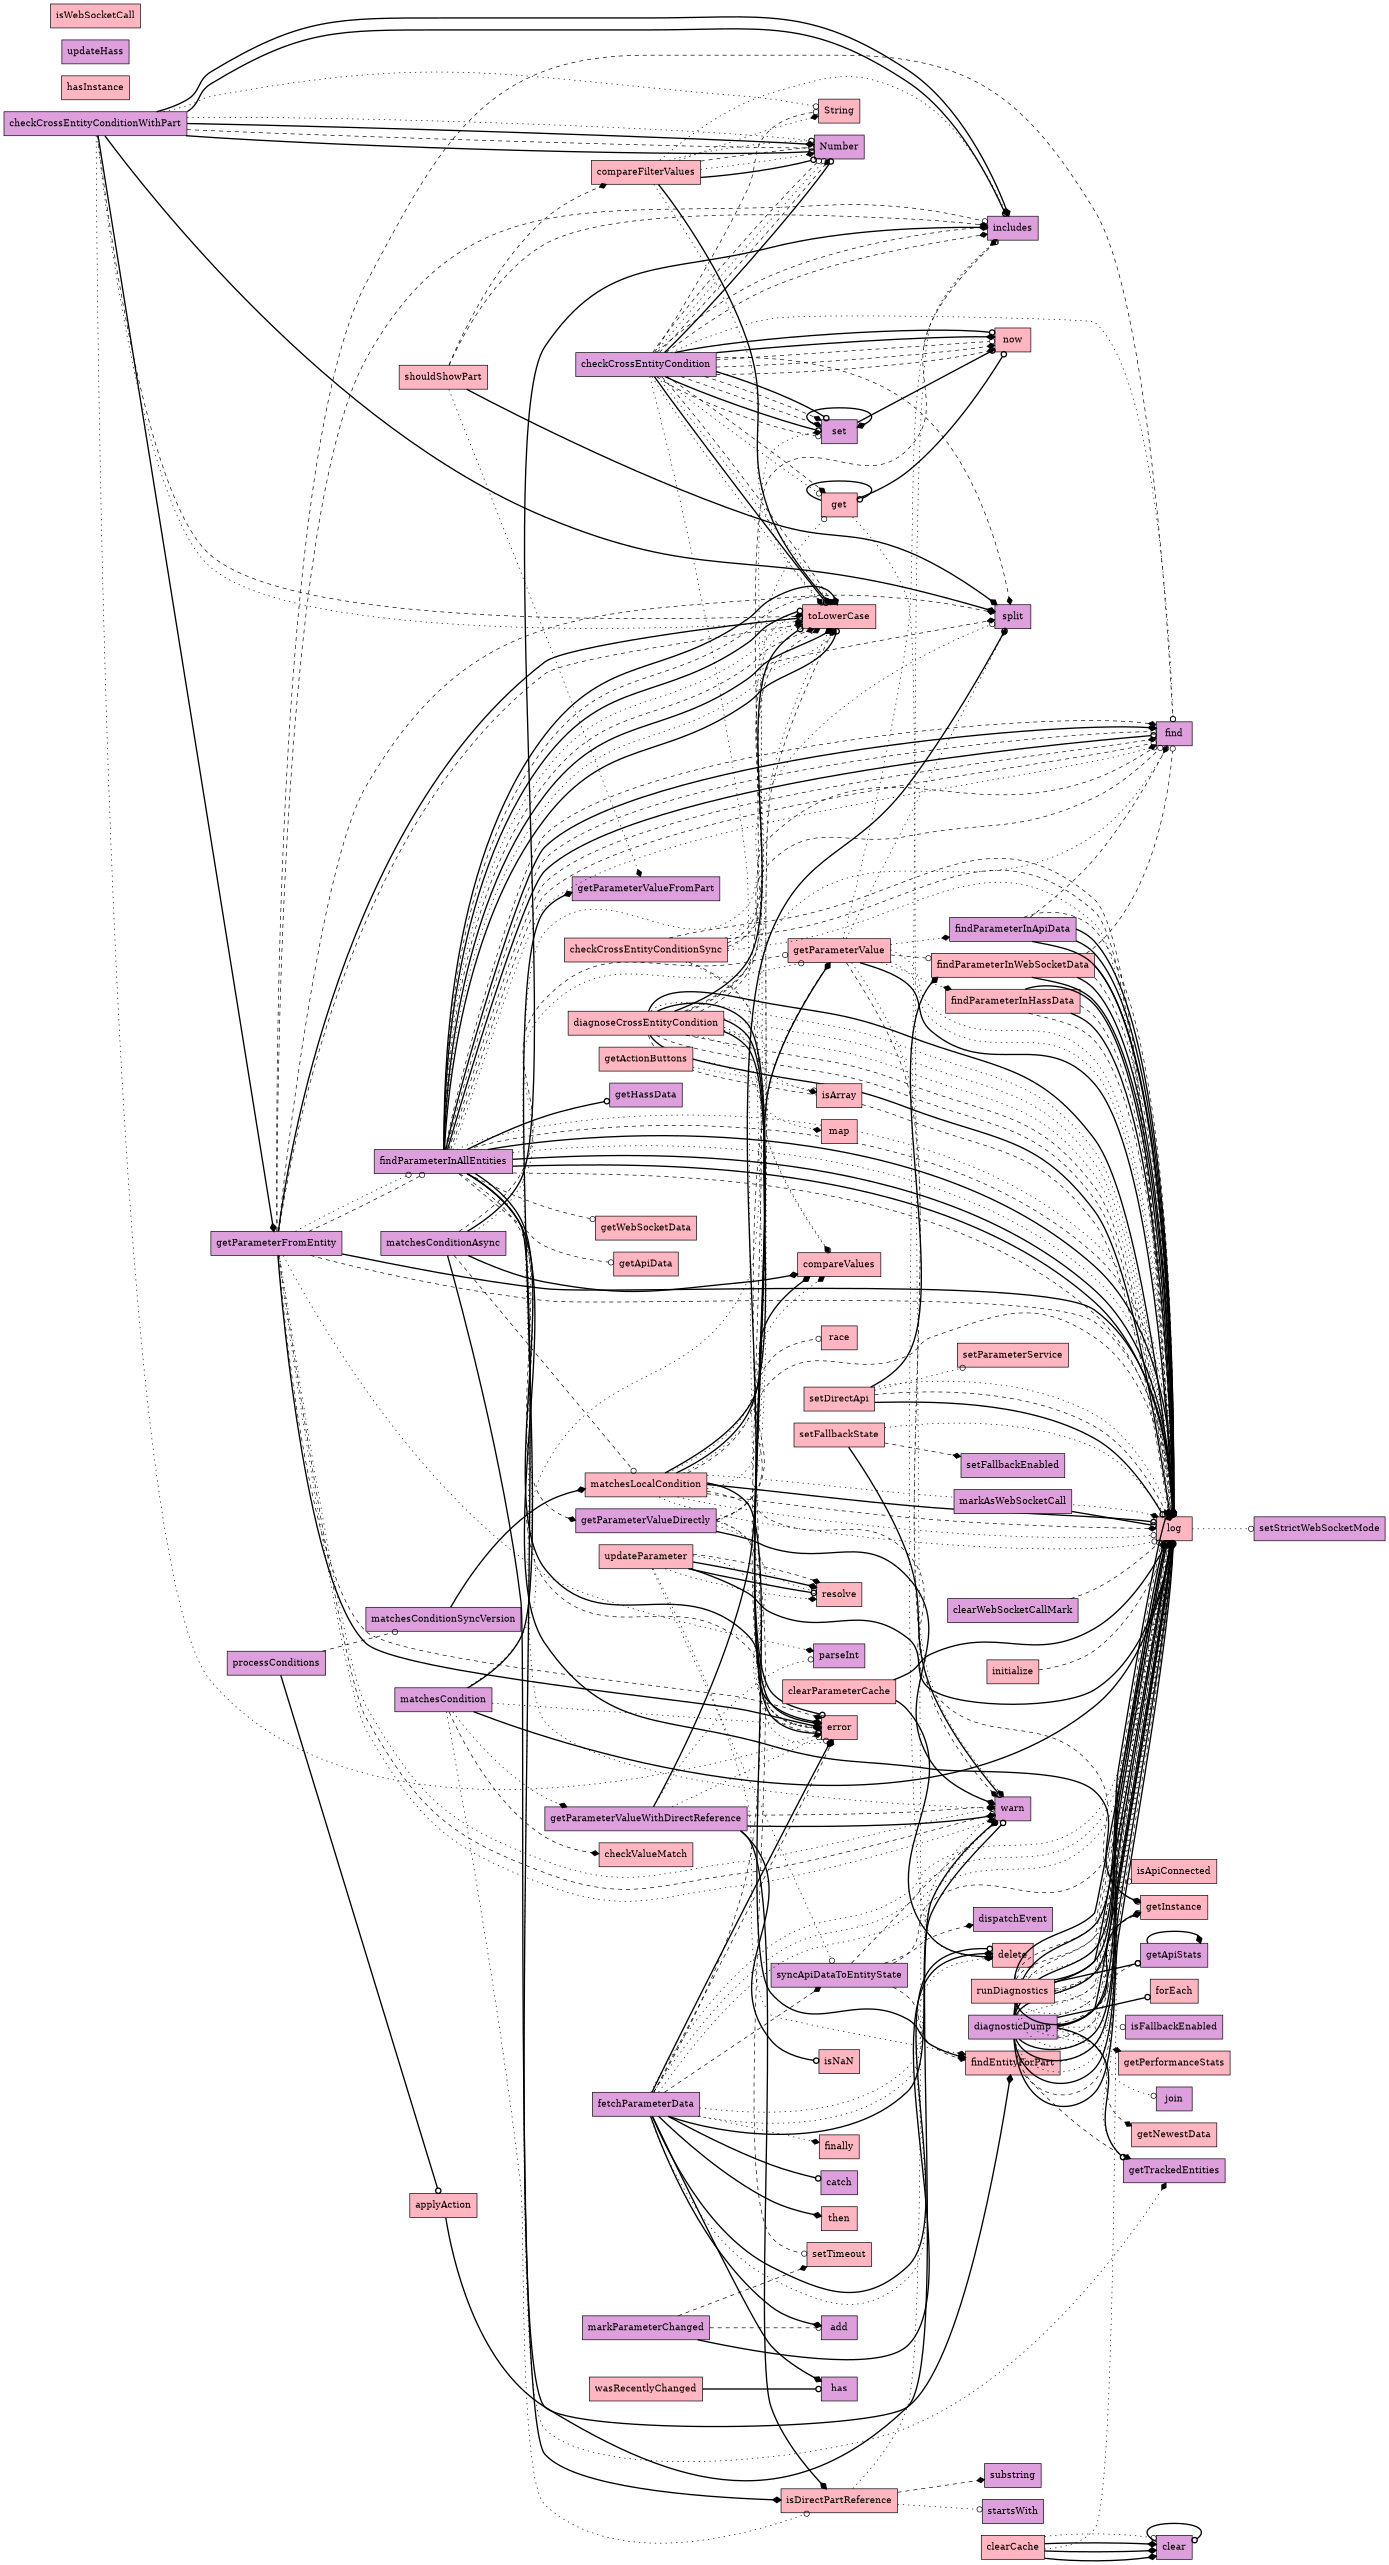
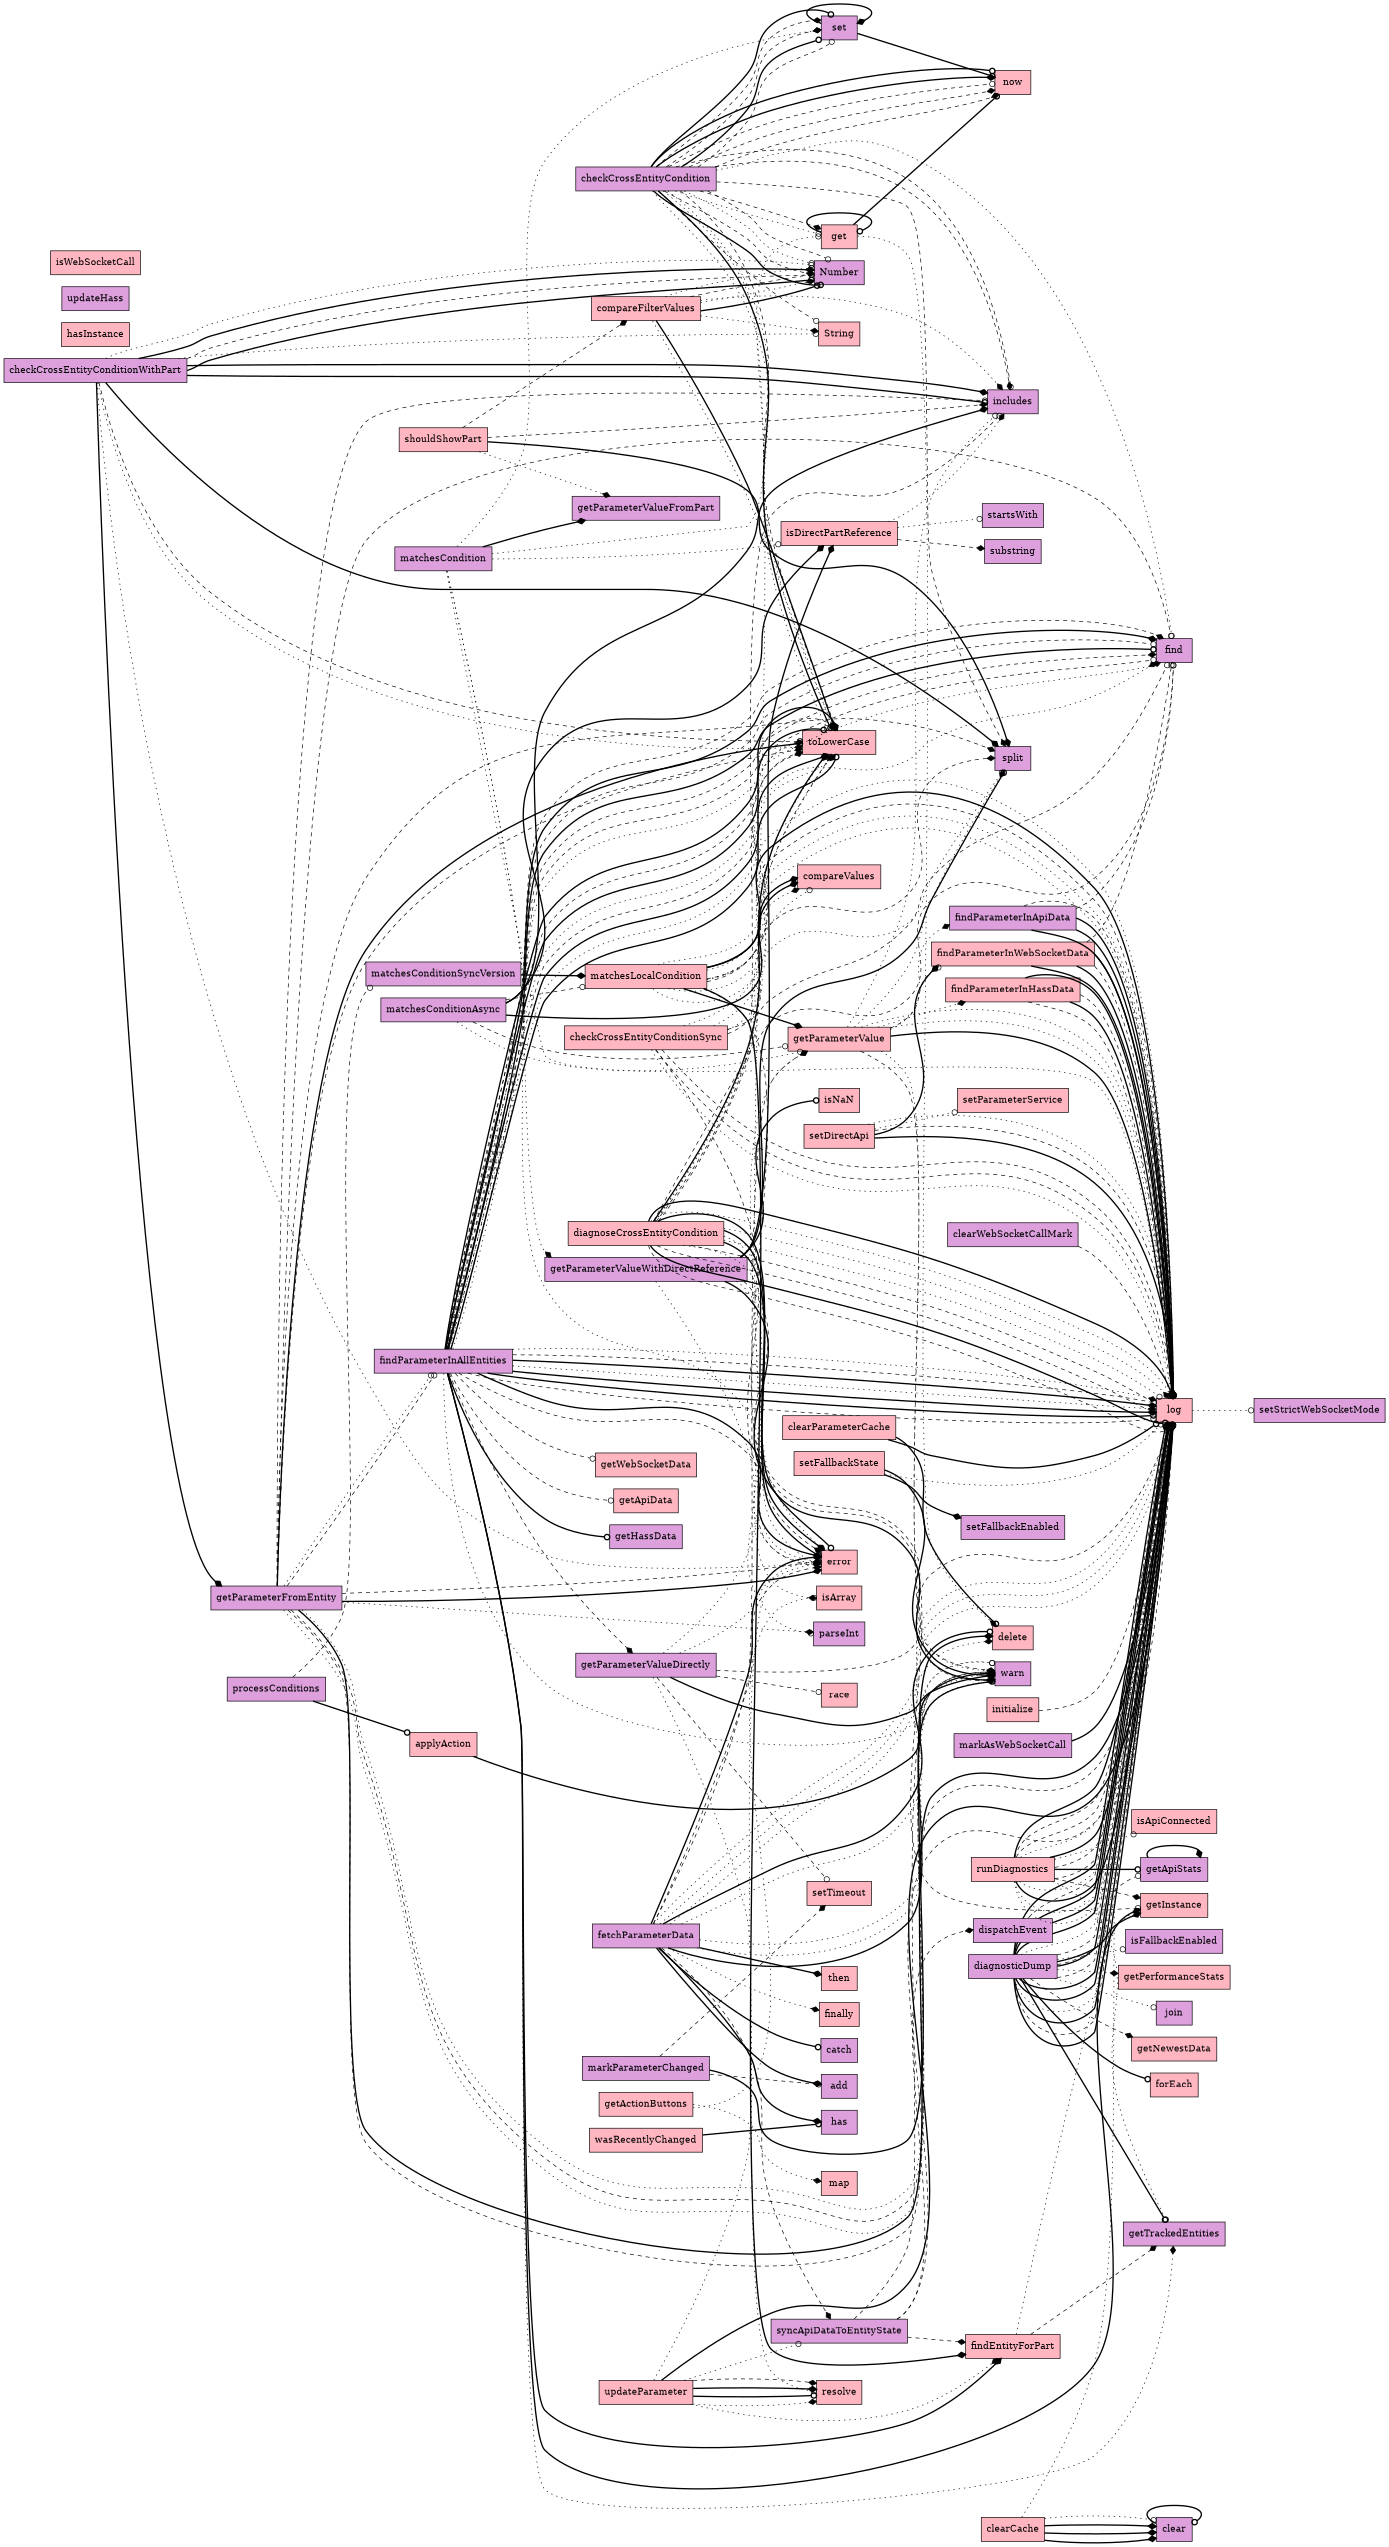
edge "setFallbackState" -> "setFallbackEnabled": style dashed -> bold
edge "matchesCondition" -> "log": style bold -> dotted
node "checkValueMatch": removed
